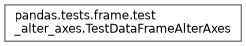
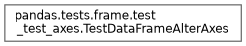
node "pandas.tests.frame.test _alter_axes.TestDataFrameAlterAxes": label "pandas.tests.frame.test _alter_axes.TestDataFrameAlterAxes" -> "pandas.tests.frame.test _test_axes.TestDataFrameAlterAxes"
